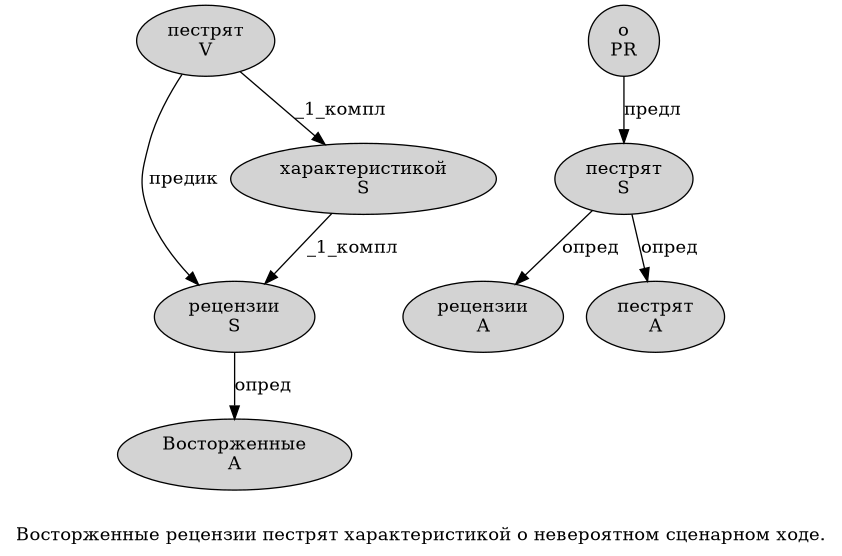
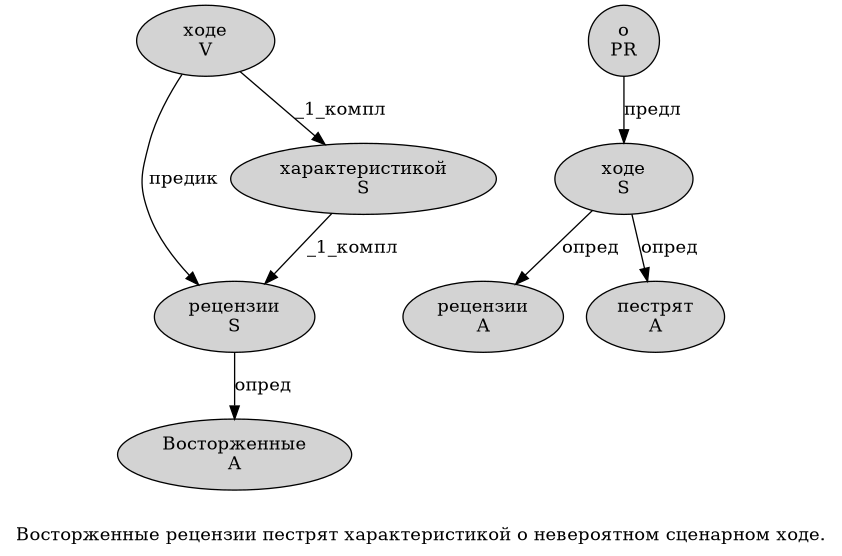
node "пестрят V": label "пестрят V" -> "ходе V"
node "пестрят S": label "пестрят S" -> "ходе S"
